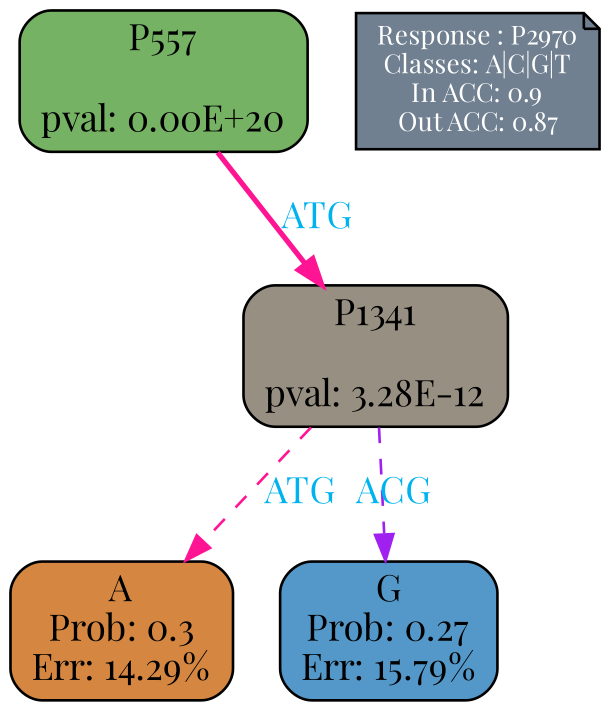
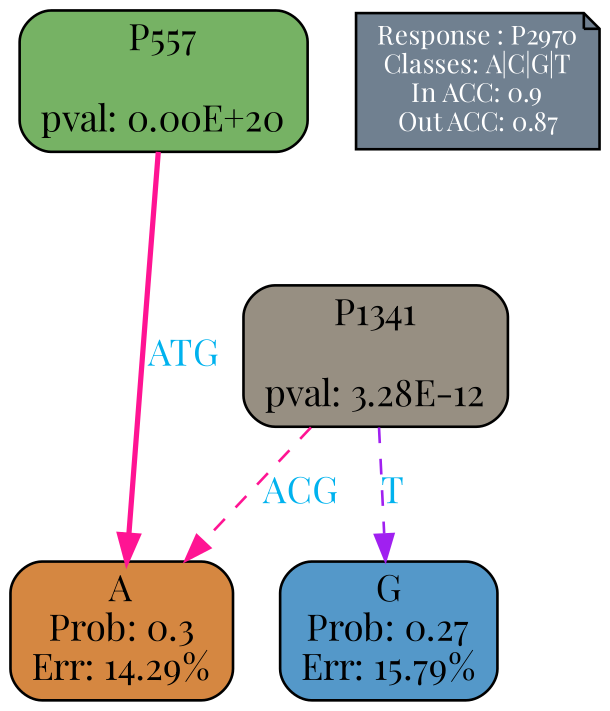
edge "P557 pval: 0.00E+20" -> "P1341 pval: 3.28E-12": now "P557 pval: 0.00E+20" -> "A Prob: 0.3 Err: 14.29%"
edge "P1341 pval: 3.28E-12" -> "A Prob: 0.3 Err: 14.29%": label "ATG" -> "ACG"
edge "P1341 pval: 3.28E-12" -> "G Prob: 0.27 Err: 15.79%": label "ACG" -> "T"
